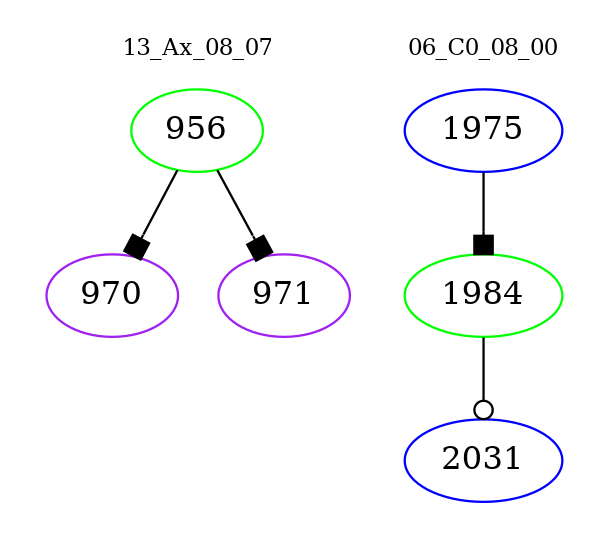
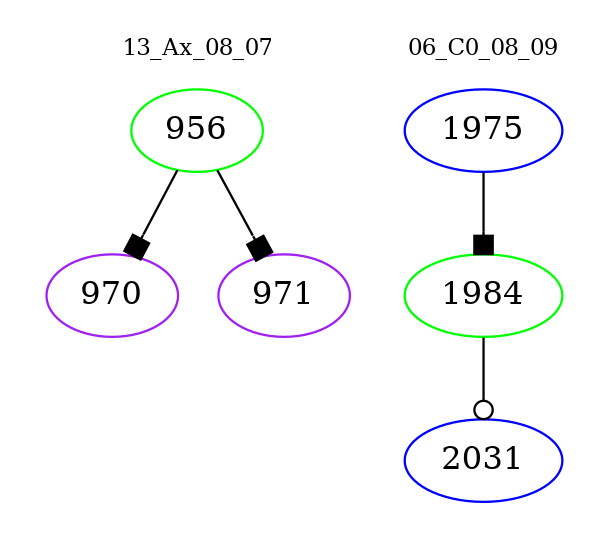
cluster "06_C0_08_00": label "06_C0_08_00" -> "06_C0_08_09"
